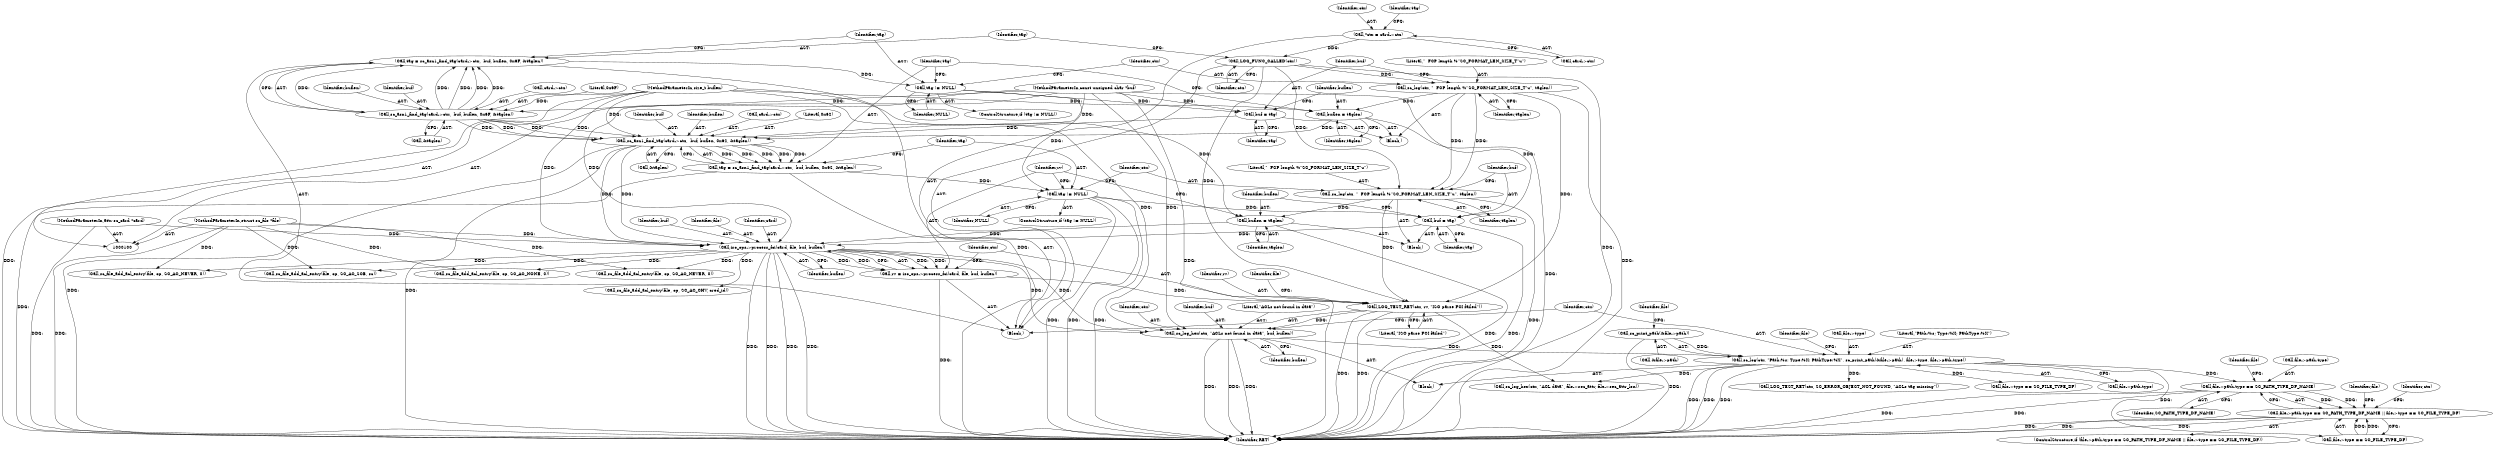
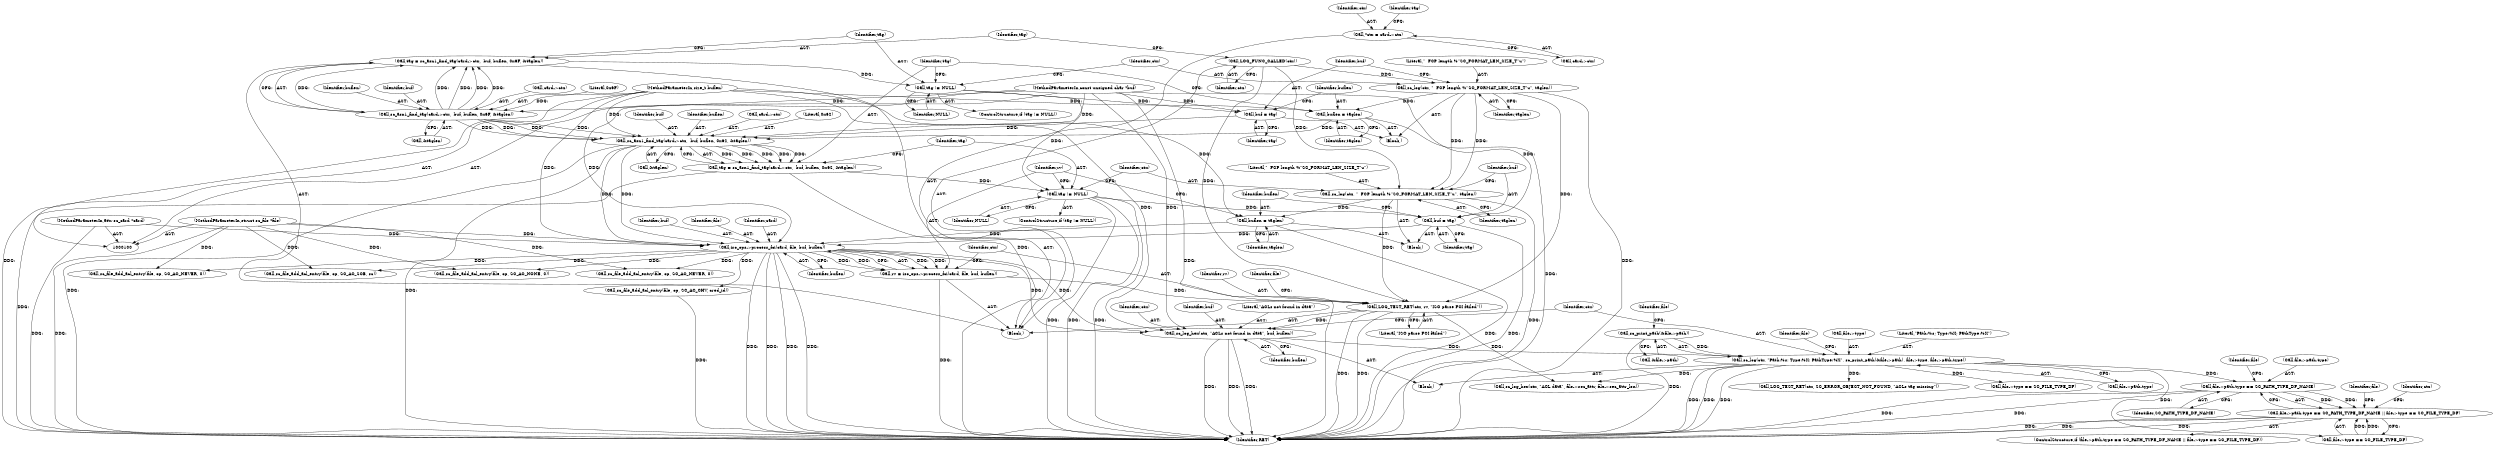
edge "(Call,*ctx = card->ctx)" -> "(Call,LOG_FUNC_CALLED(ctx))": removed, label "DDG:"
edge "(Call,LOG_FUNC_CALLED(ctx))" -> "(Identifier,RET)": now "(Call,sc_file_add_acl_entry(file, op, SC_AC_CHV, cred_id))" -> "(Identifier,RET)"
edge "(Call,sc_print_path(&file->path))" -> "(Call,&file->path)": added, label "CFG:"
